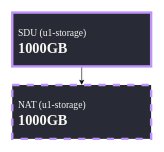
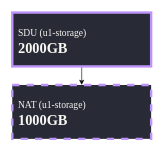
node "SDU (u1-storage) 1000GB": label "SDU (u1-storage) 1000GB" -> "SDU (u1-storage) 2000GB"
